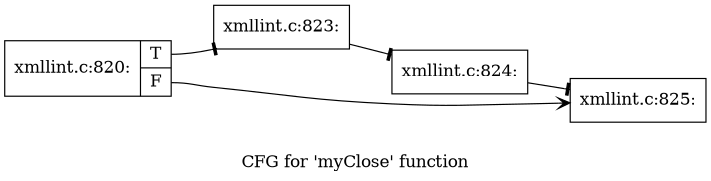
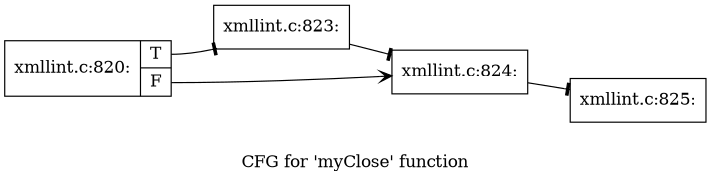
edge "xmllint.c:820:" -> "xmllint.c:825:": now "xmllint.c:820:" -> "xmllint.c:824:"
